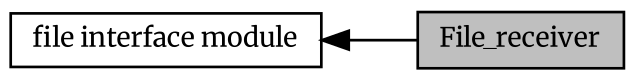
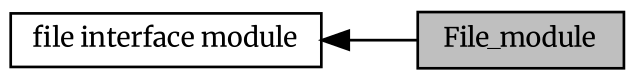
node "File_receiver": label "File_receiver" -> "File_module"
